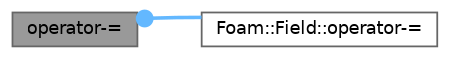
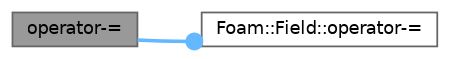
edge "Foam::Field::operator-=" -> "operator-=": reversed
